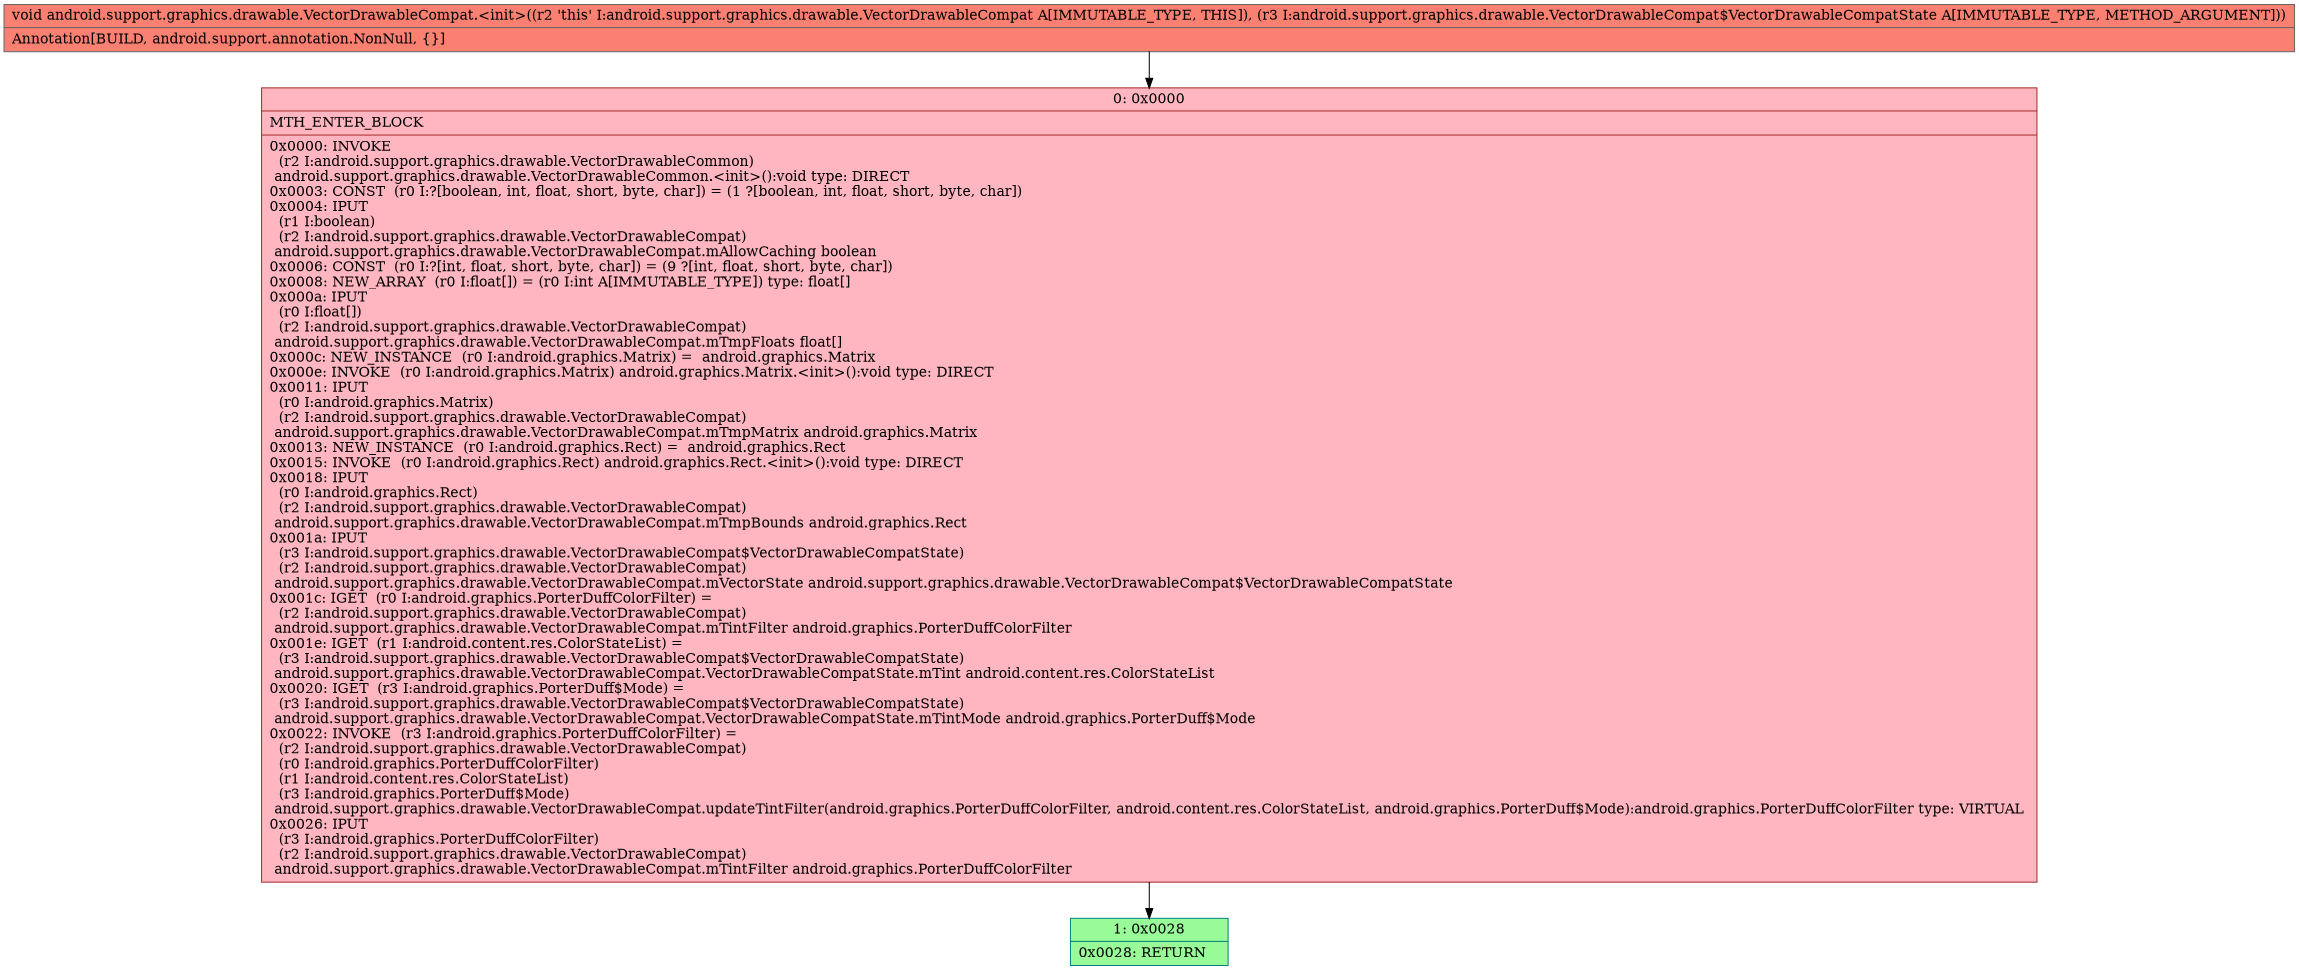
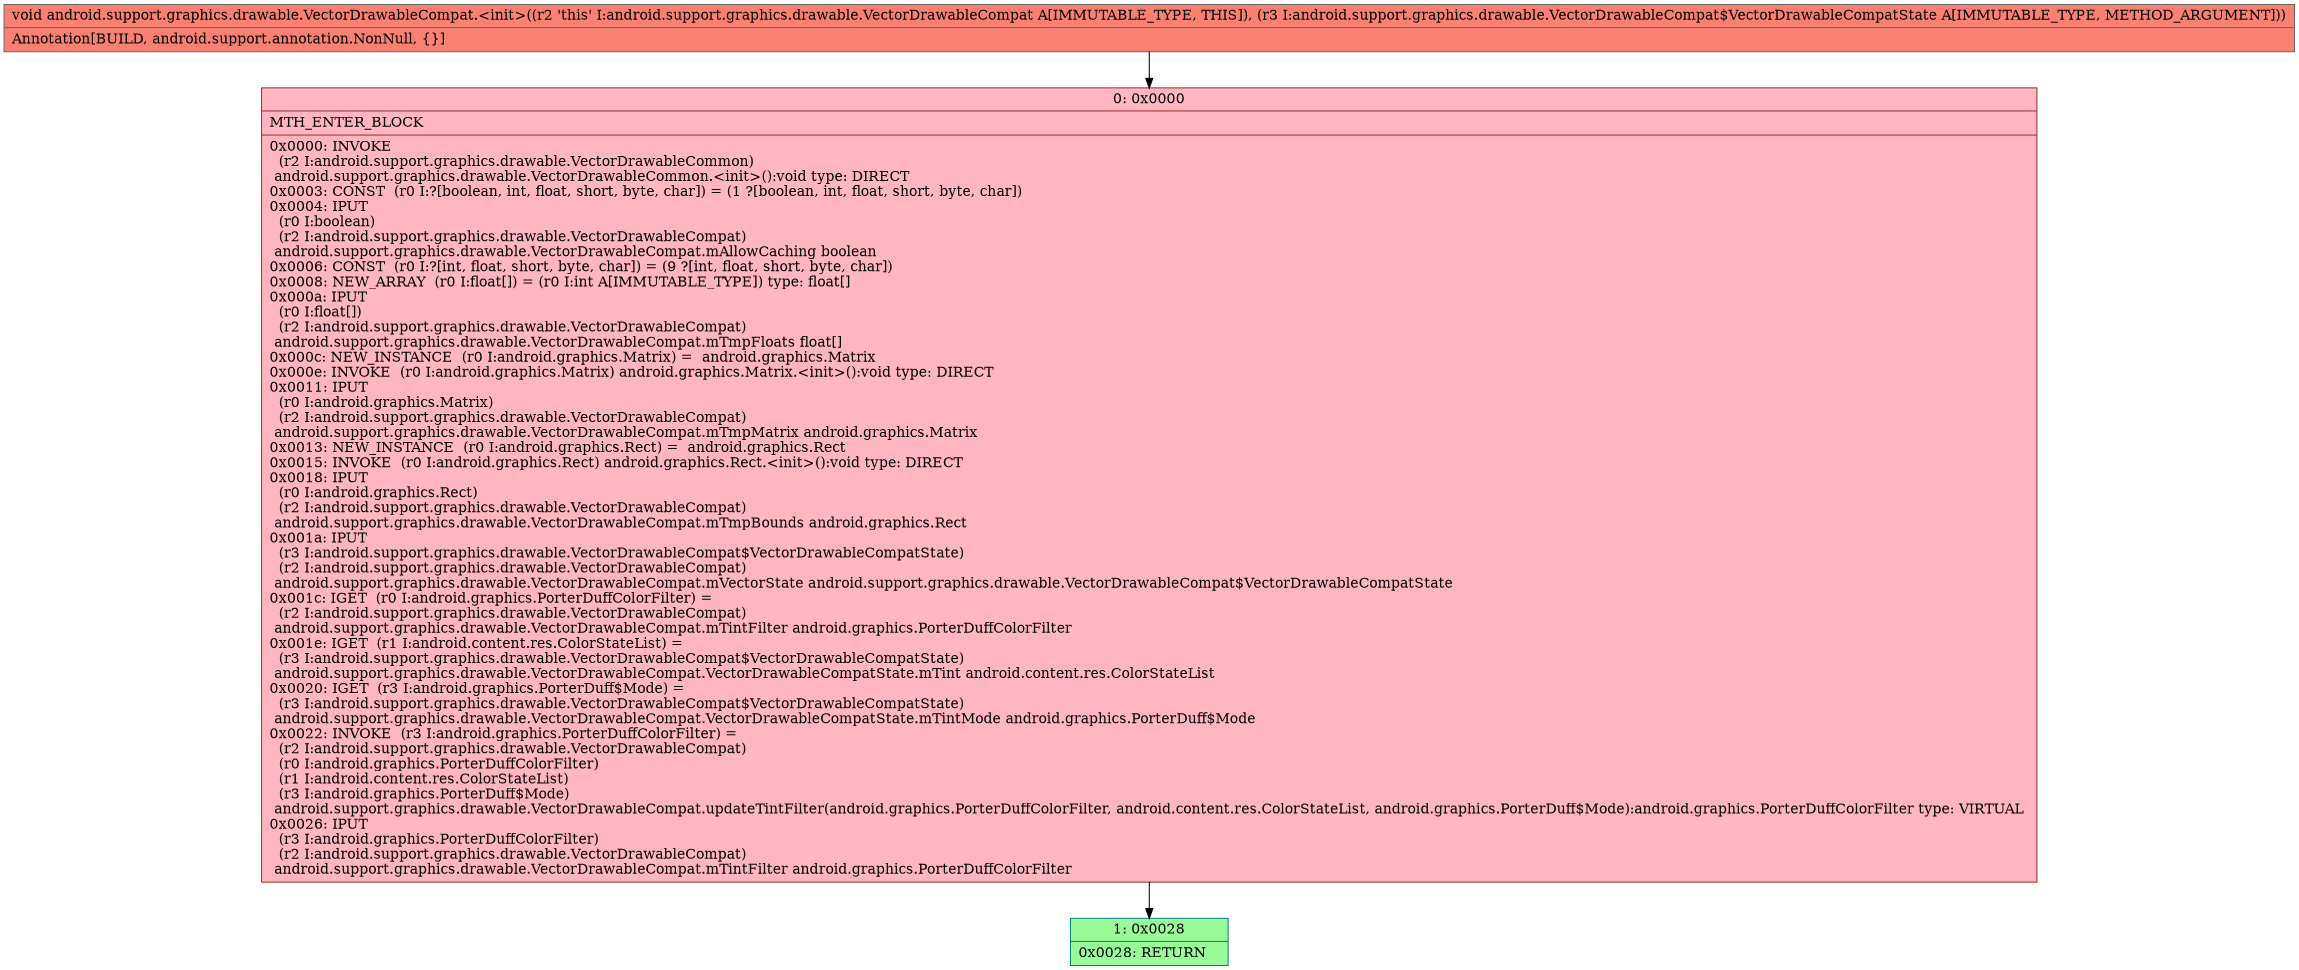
node "0: 0x0000": text "(r1 I:boolean)" -> "(r0 I:boolean)"
